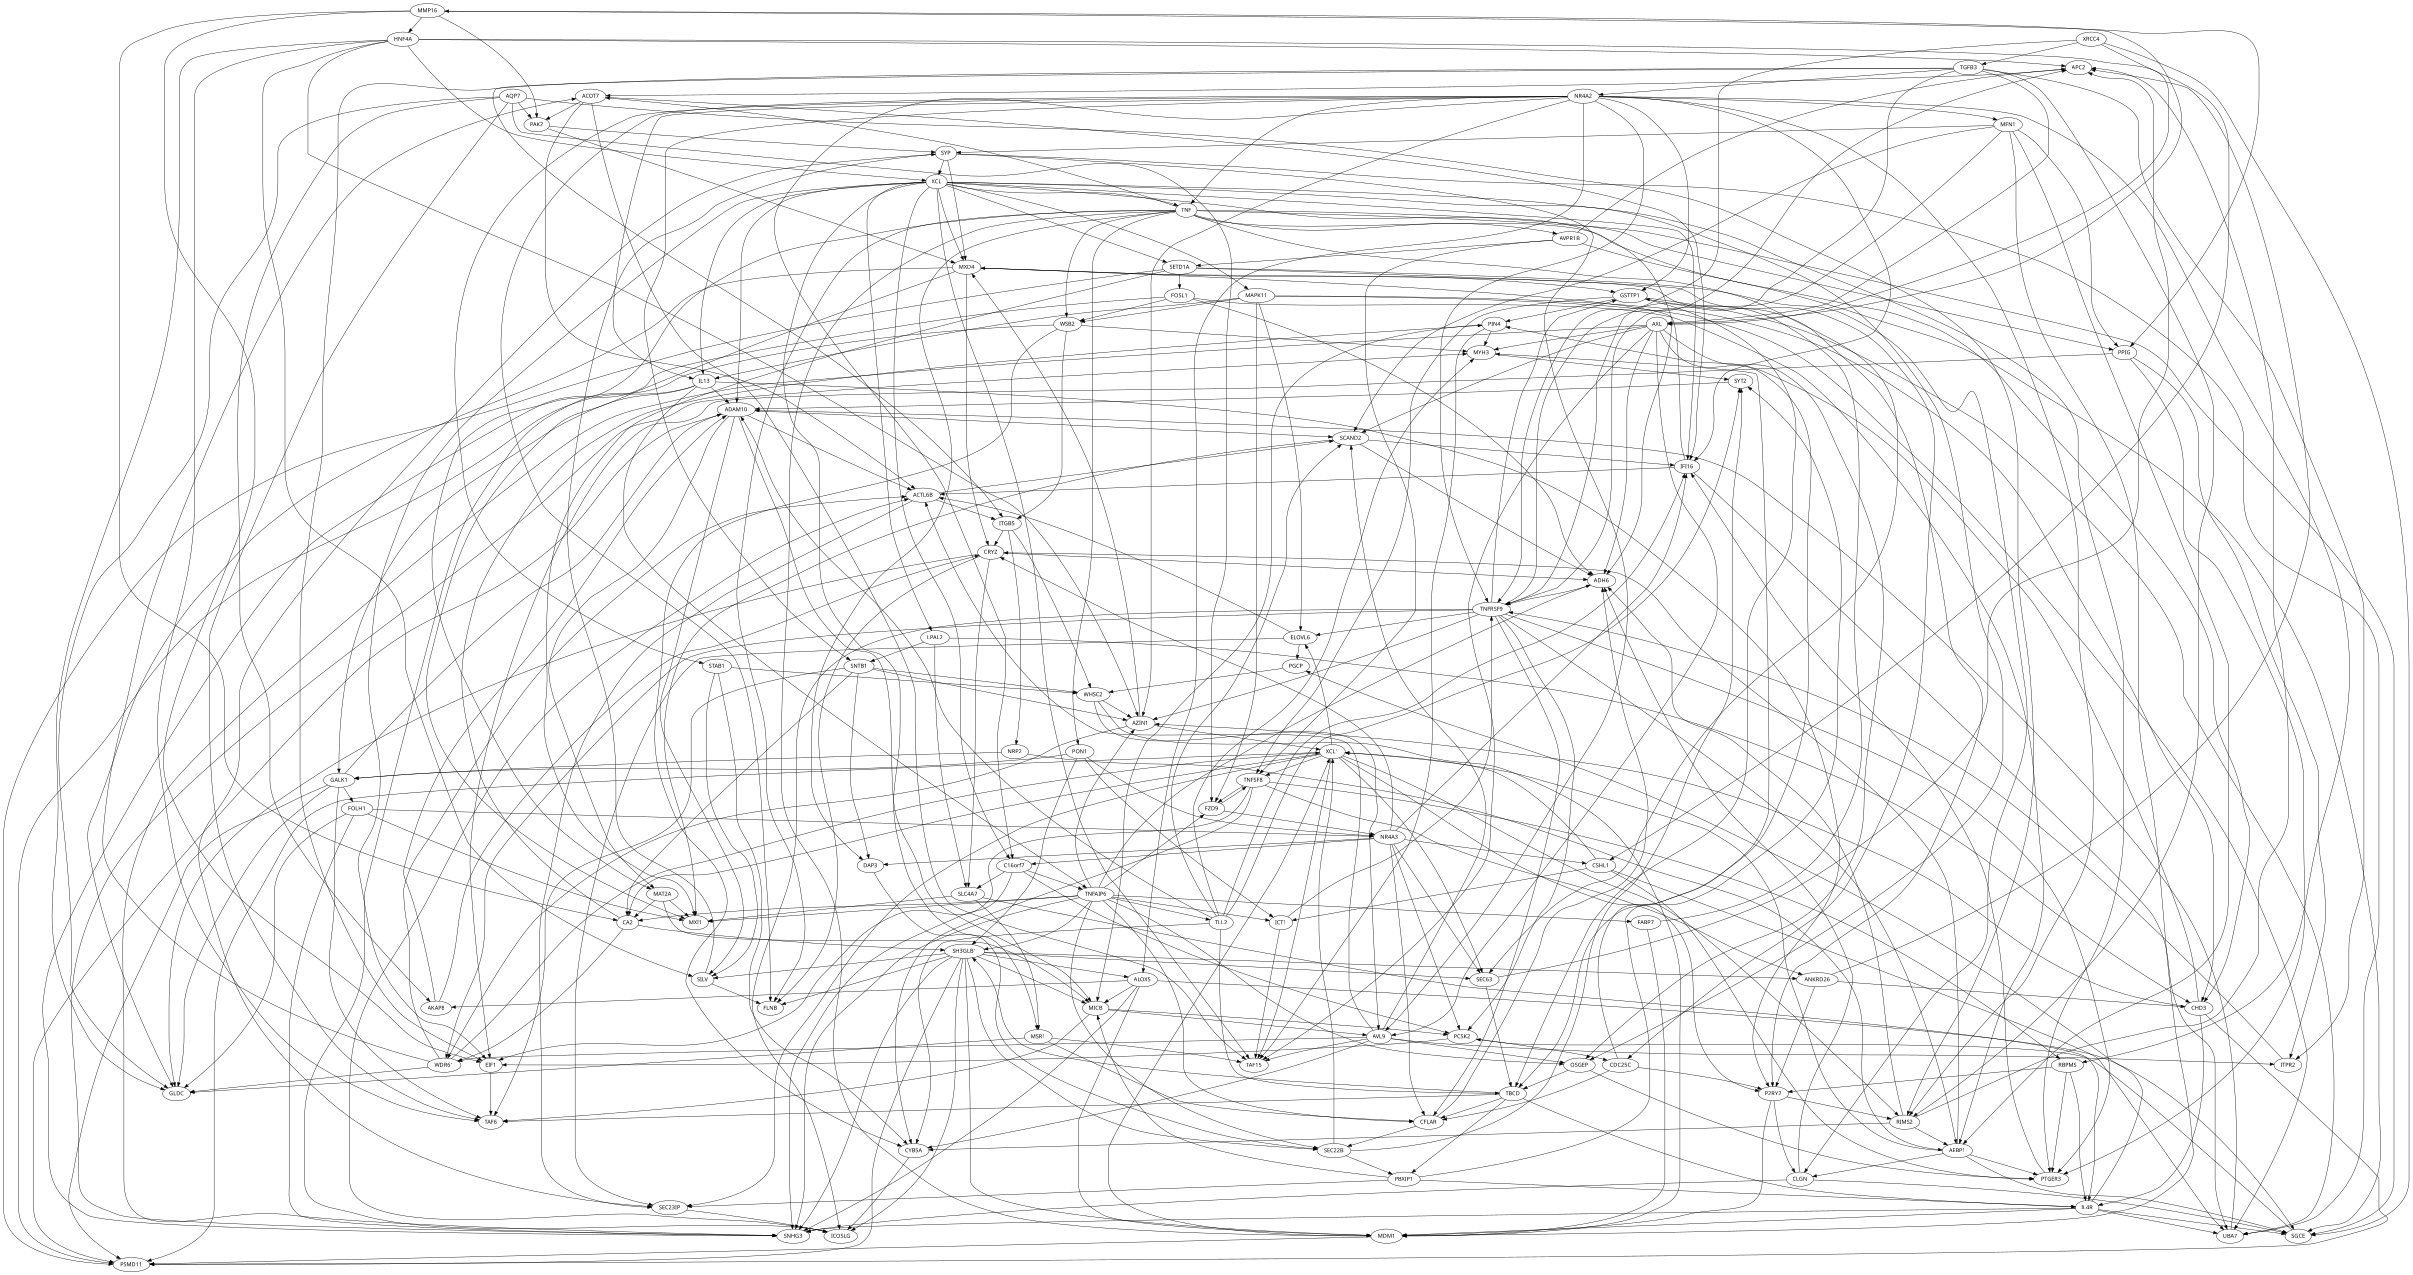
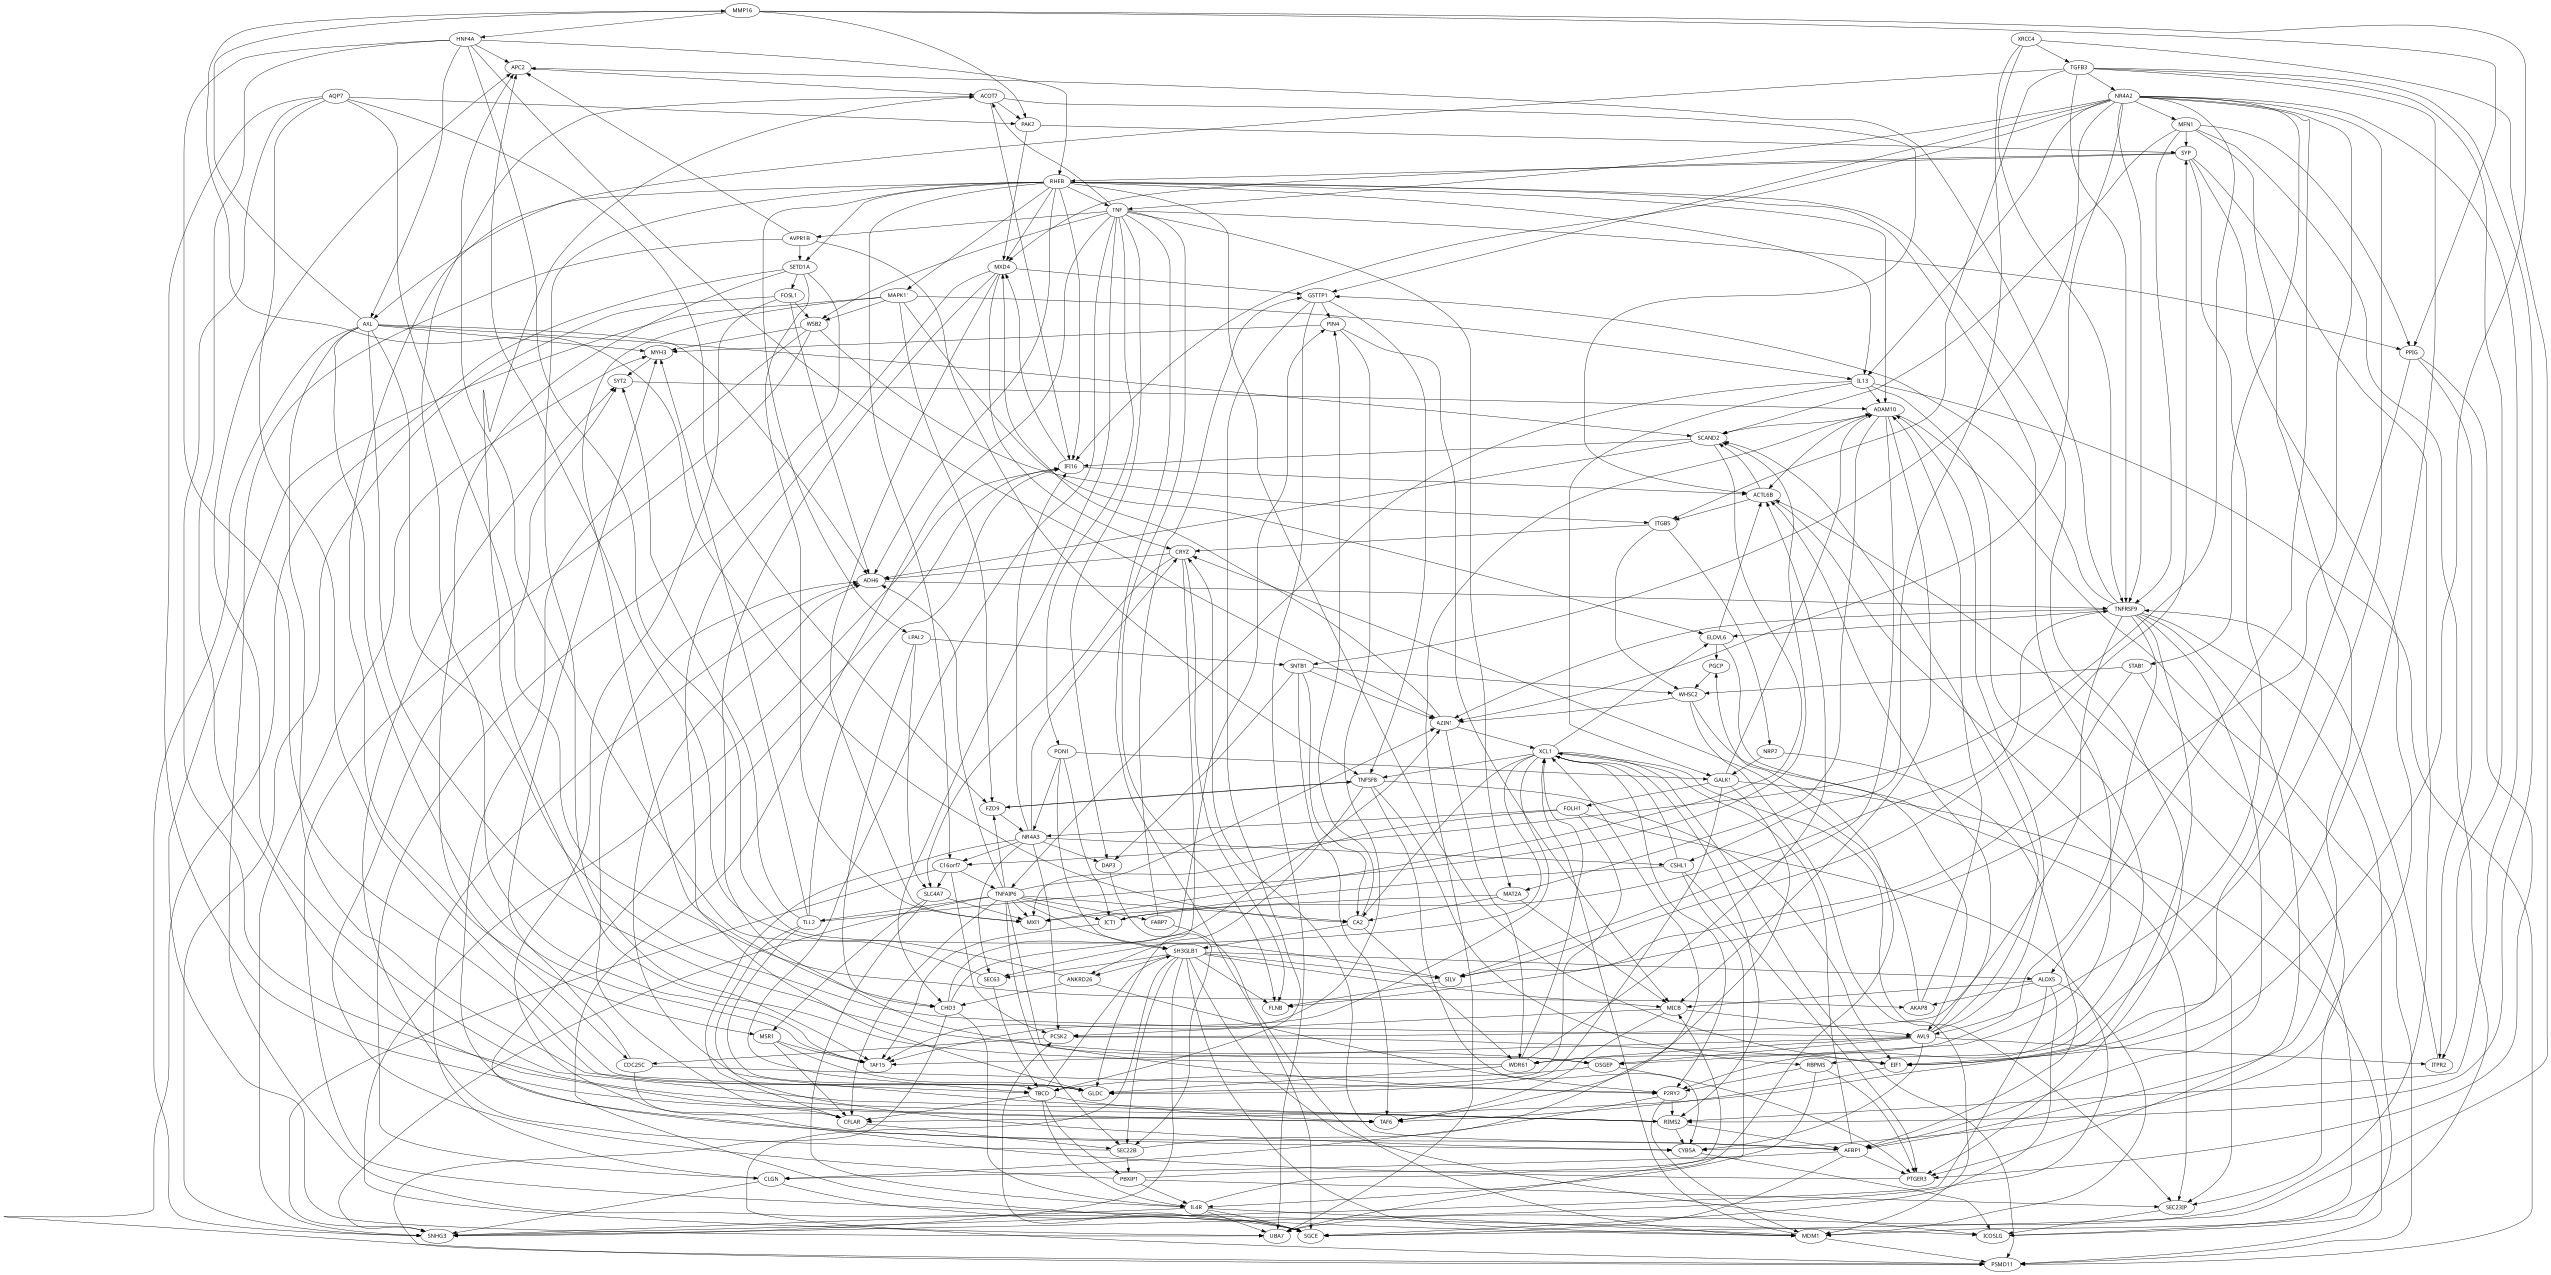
node "XCL": label "XCL" -> "RHEB"
edge "TNF" -> "SEC63": now "TNF" -> "TBCD"
edge "TLL2" -> "ADAM10": now "AVL9" -> "ADAM10"
